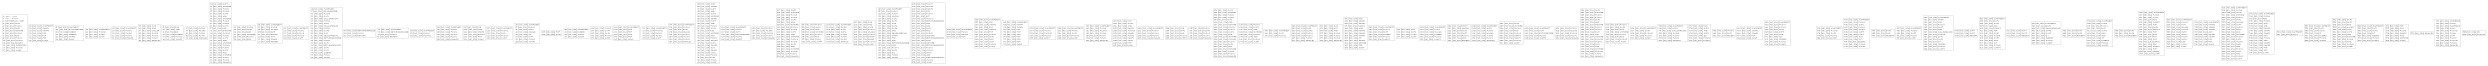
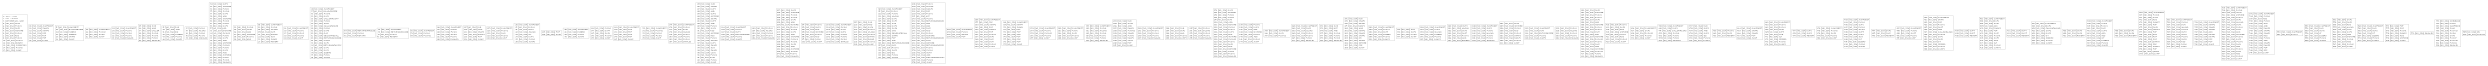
node "477: [NO_SSA] DUP1 478: [NO_SSA] DUP2 479: [NO_SSA] REVERT": added
